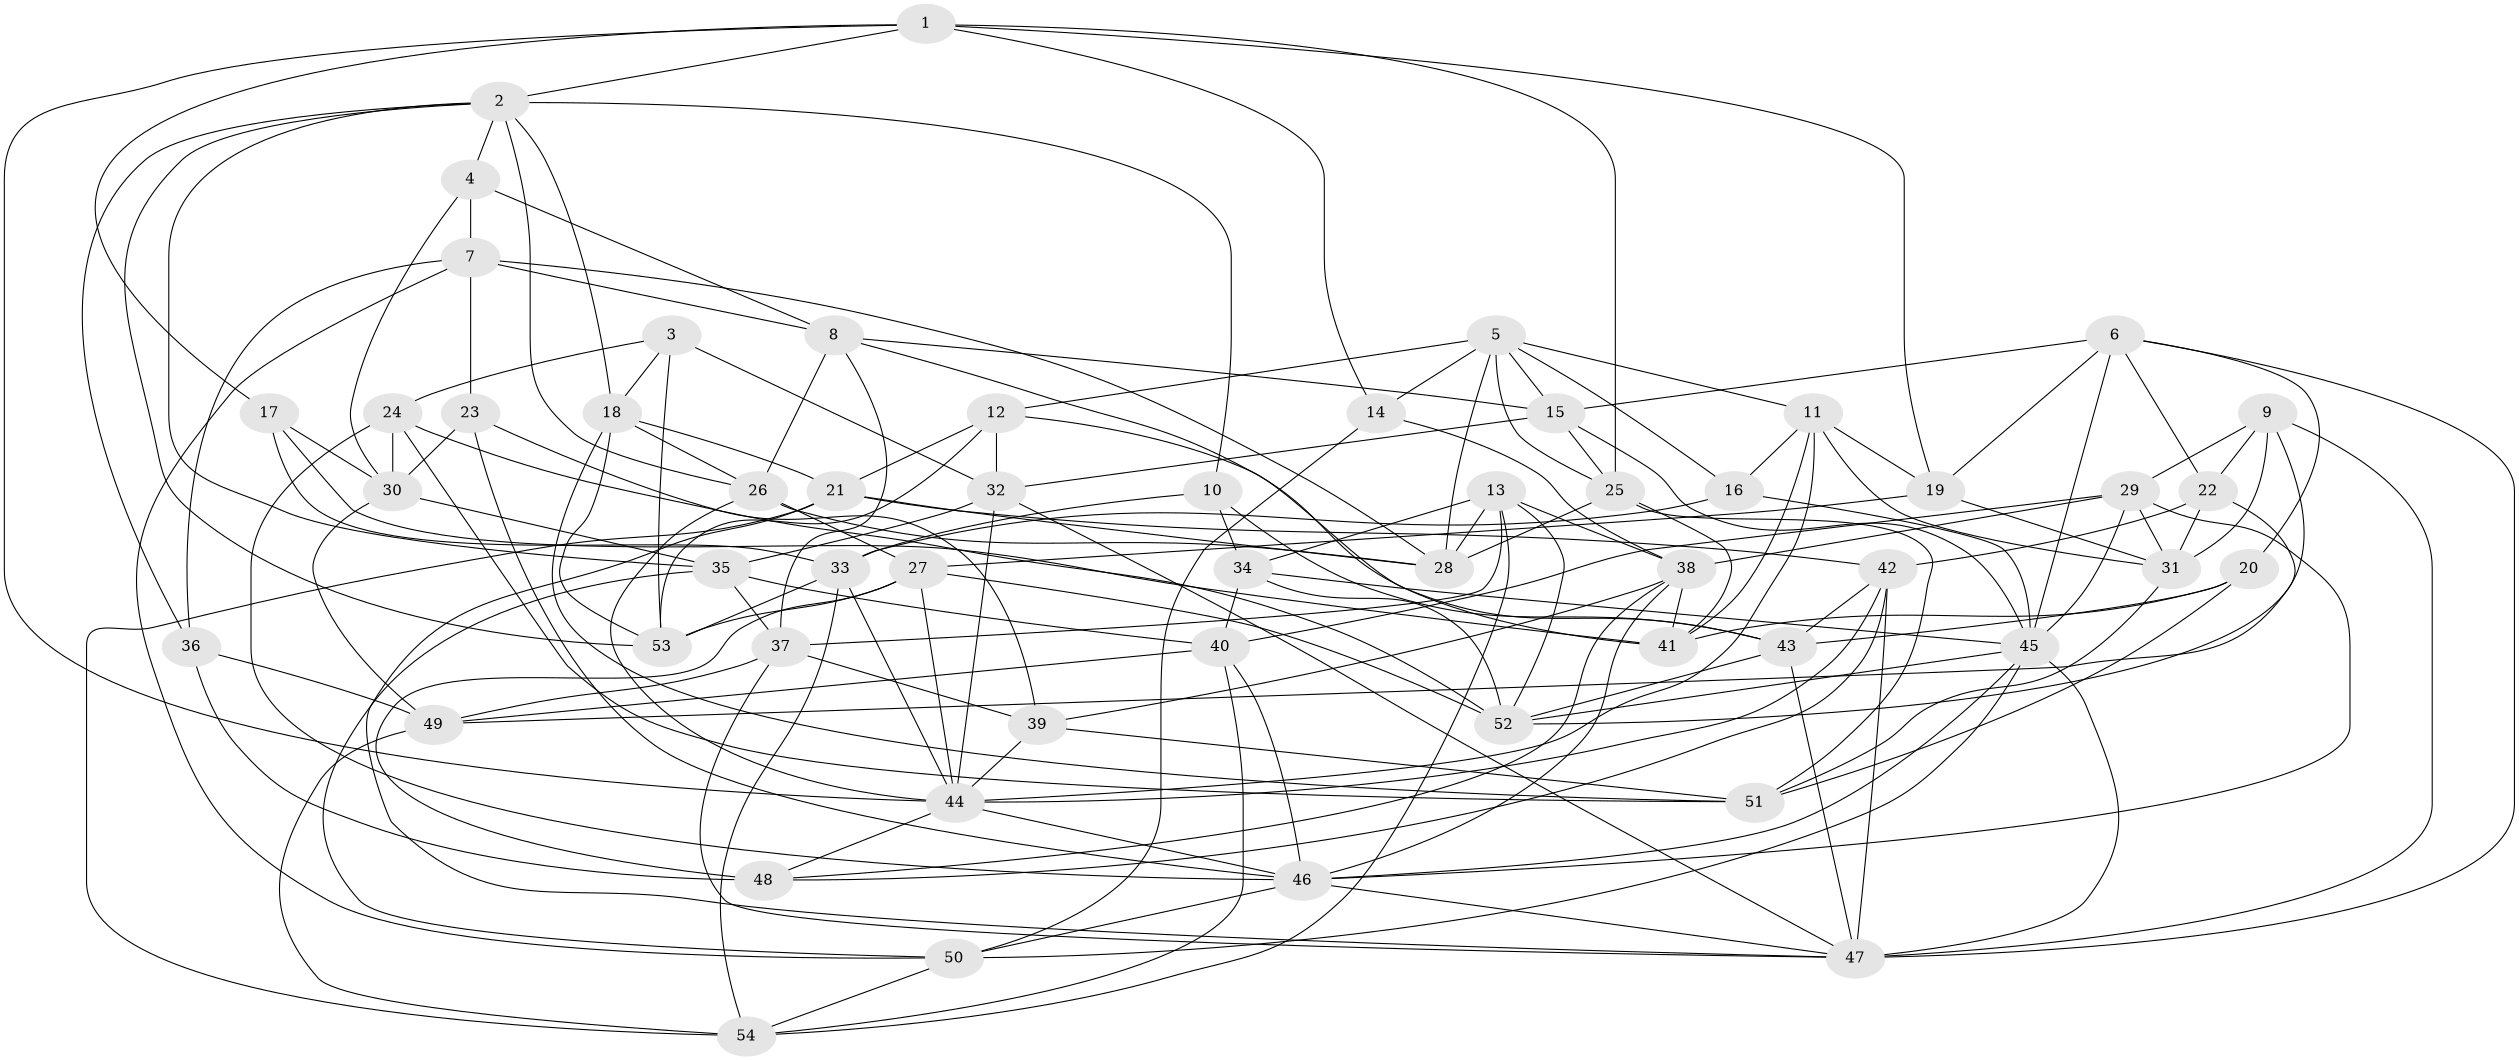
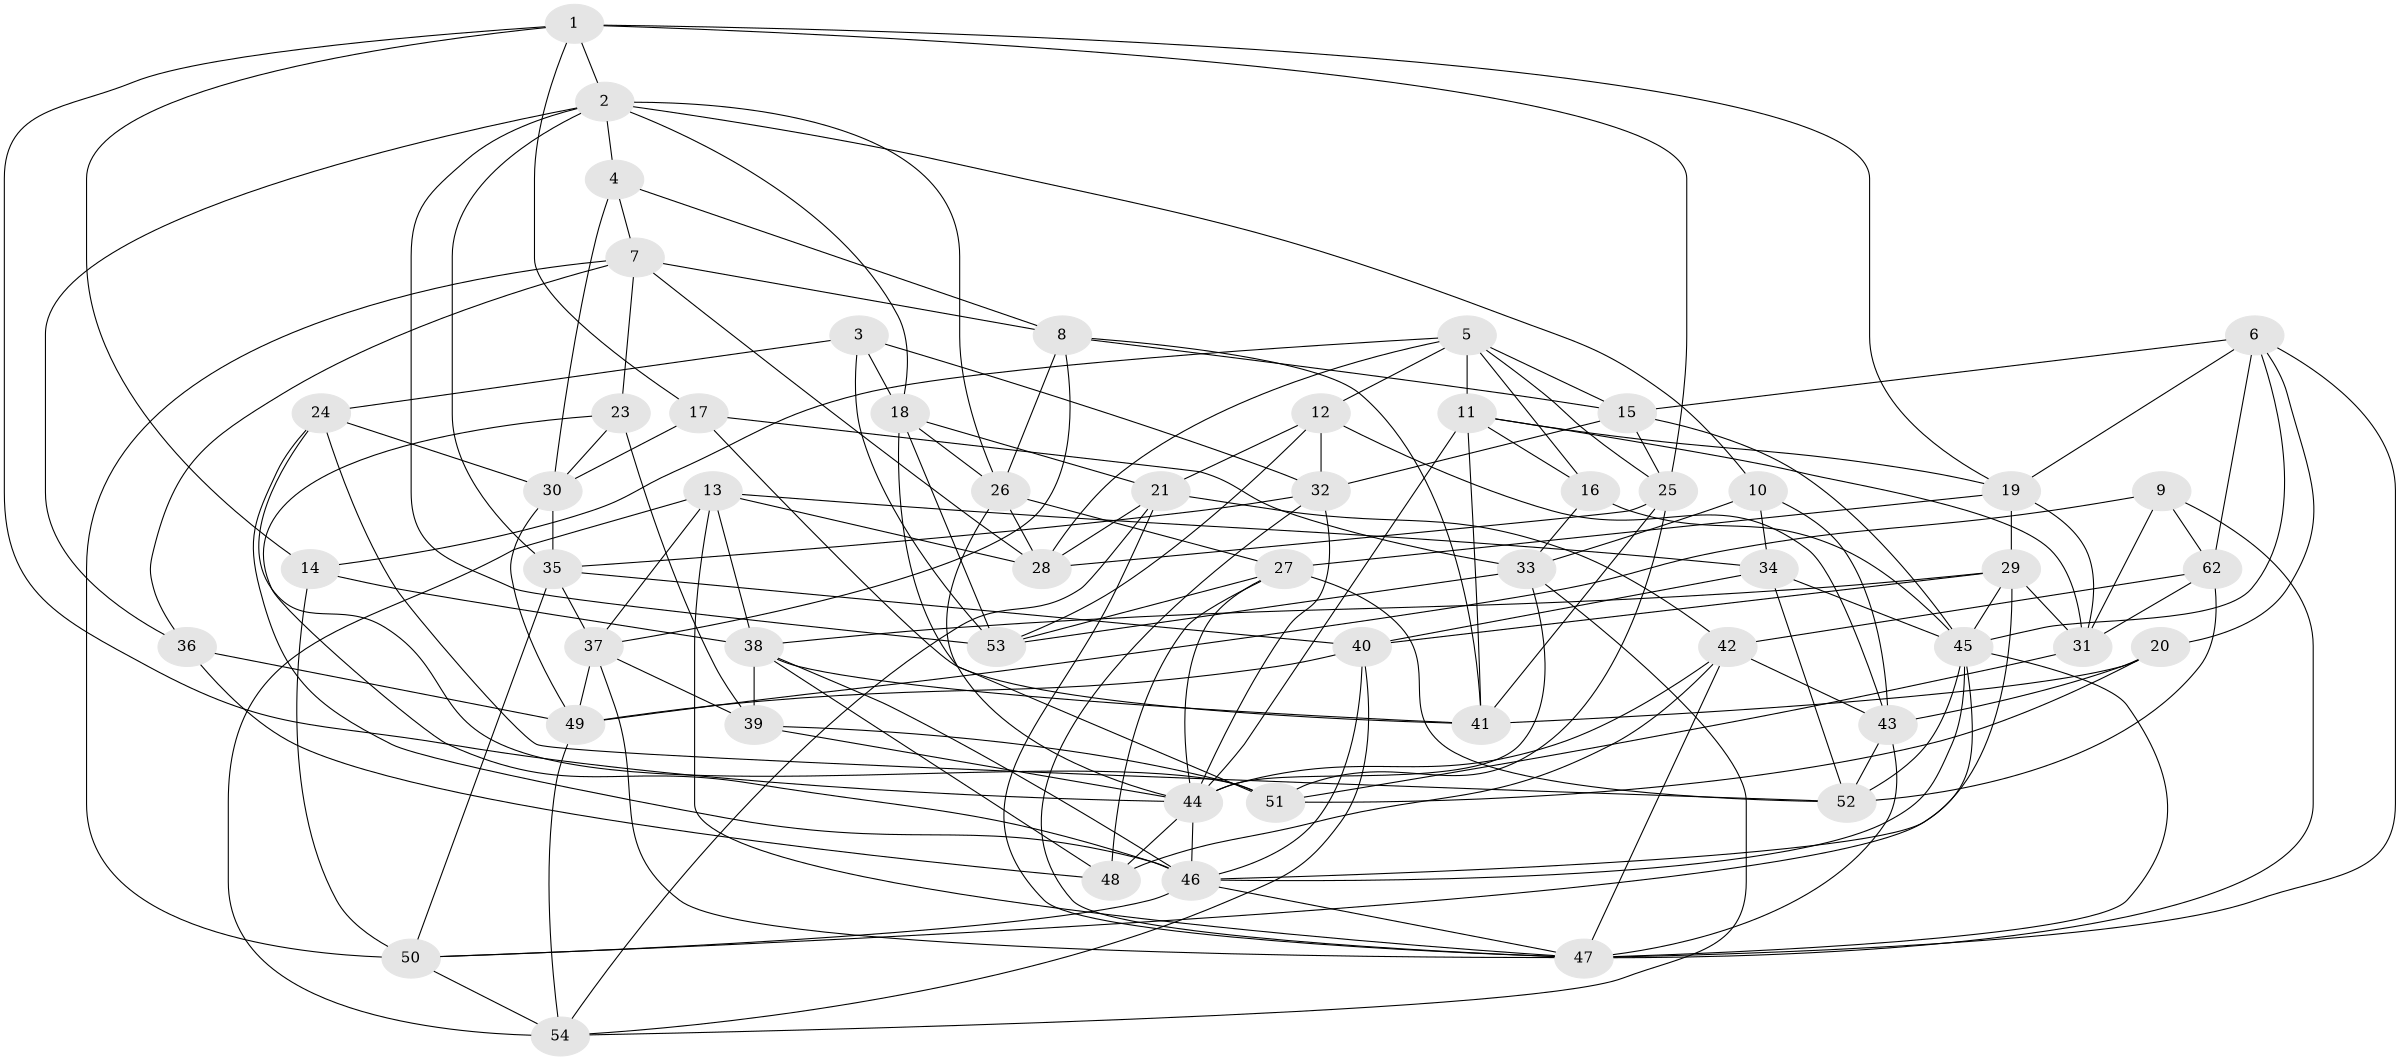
edge "9" -- "29": now "19" -- "29"
node "22": label "22" -> "62"
edge "13" -- "52": now "13" -- "47"
